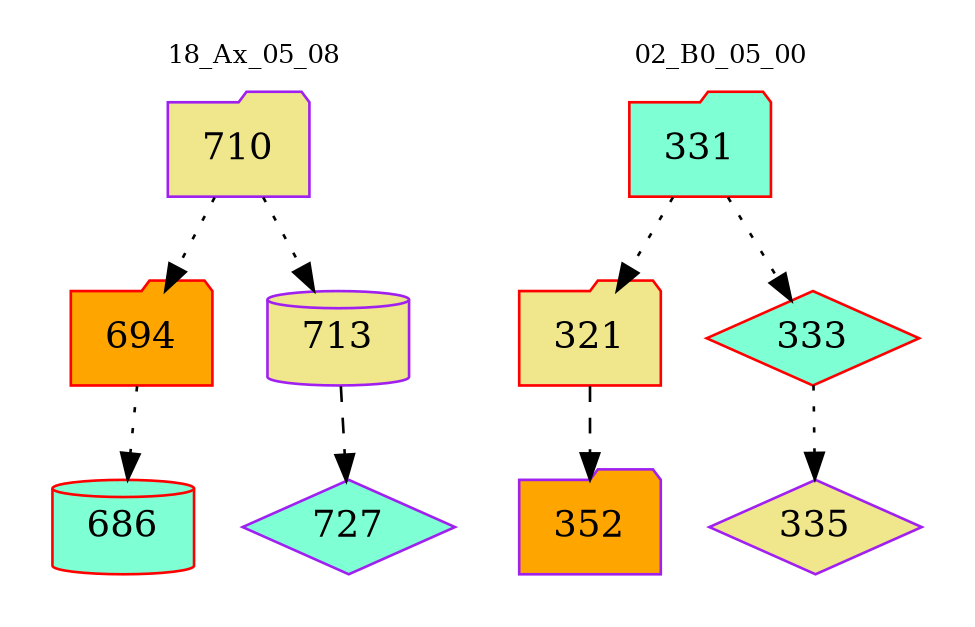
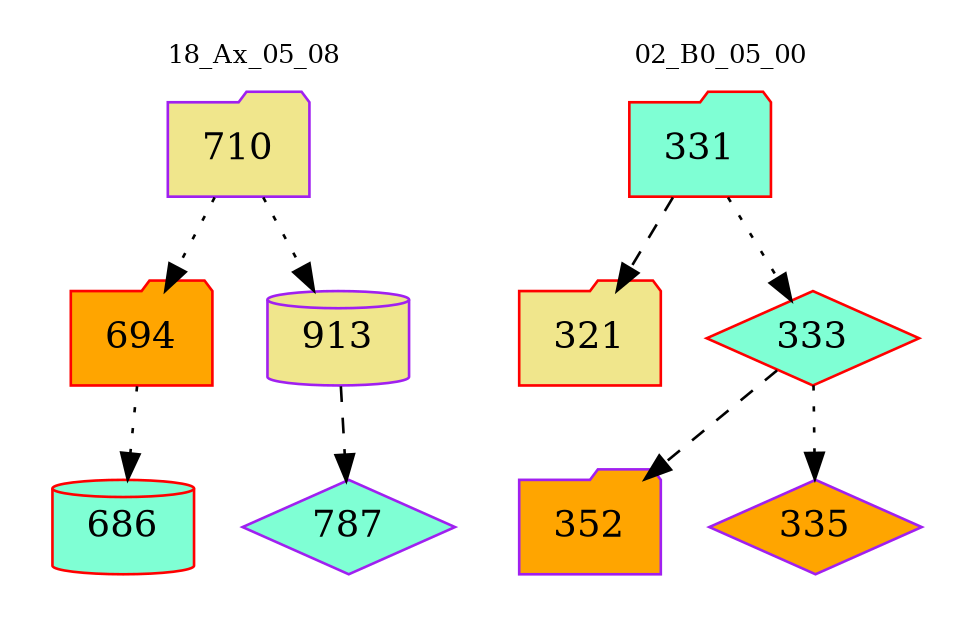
edge "331" -> "321": style dotted -> dashed
node "713": label "713" -> "913"
edge "321" -> "352": now "333" -> "352"
node "727": label "727" -> "787"
node "335": fillcolor khaki -> orange
